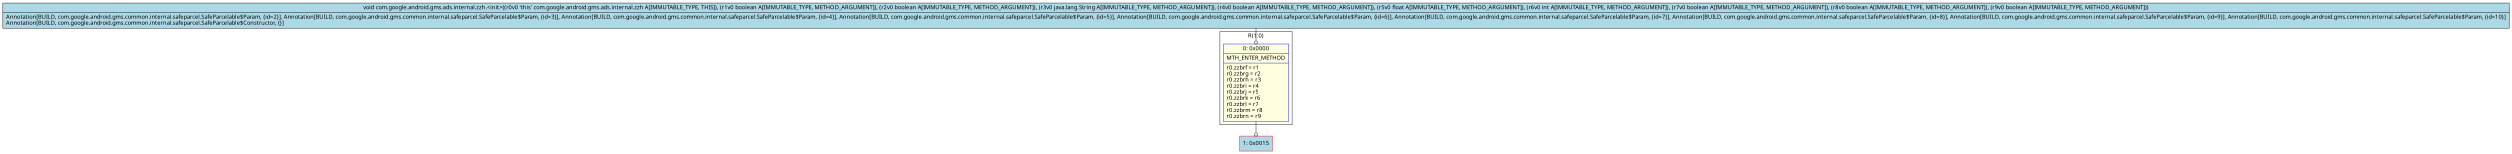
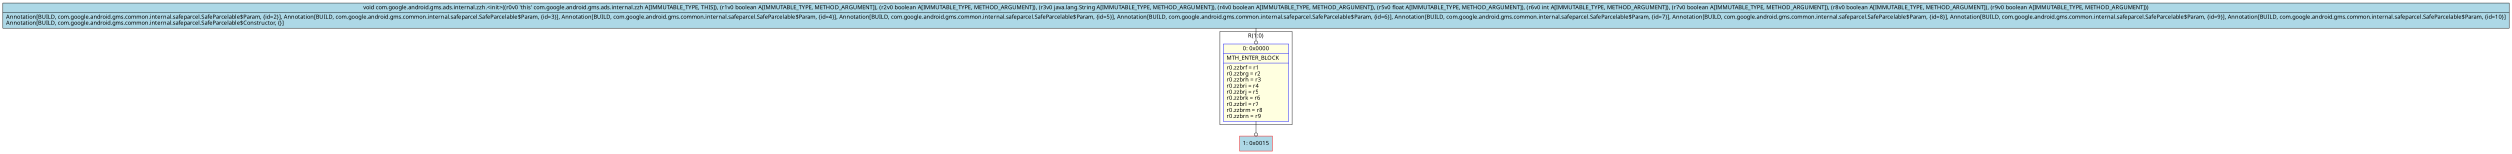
node "0: 0x0000": text "MTH_ENTER_METHOD" -> "MTH_ENTER_BLOCK"
